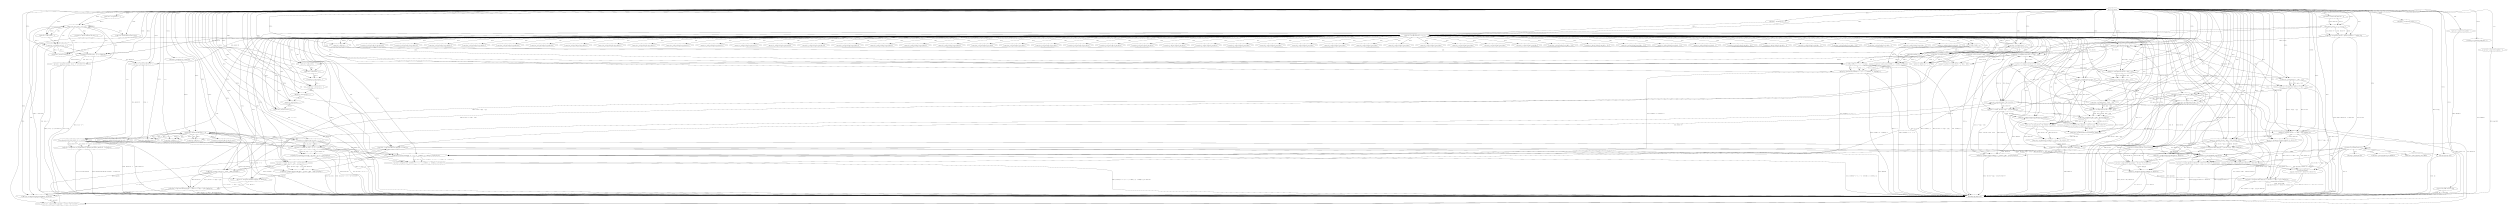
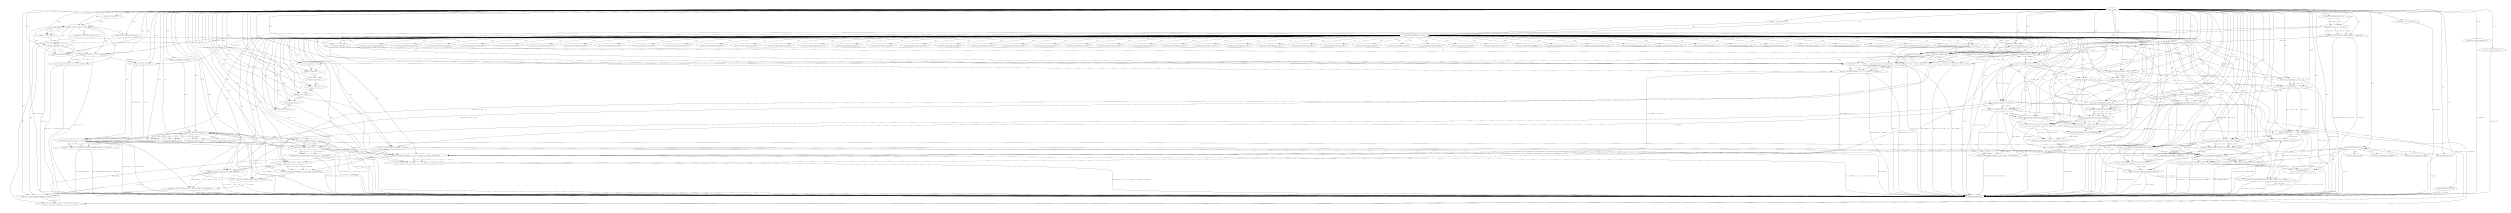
node "(<operator>.assignment,dp[0][0] = n)": removed
